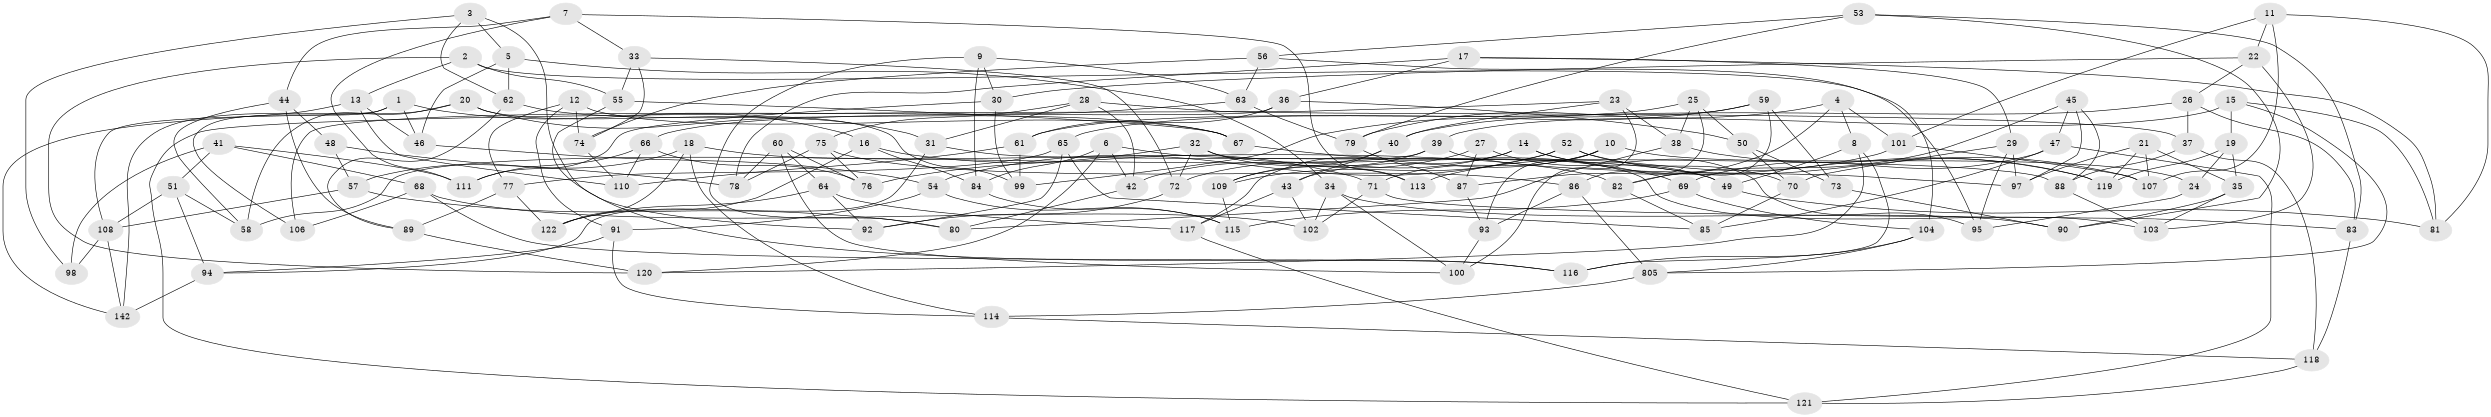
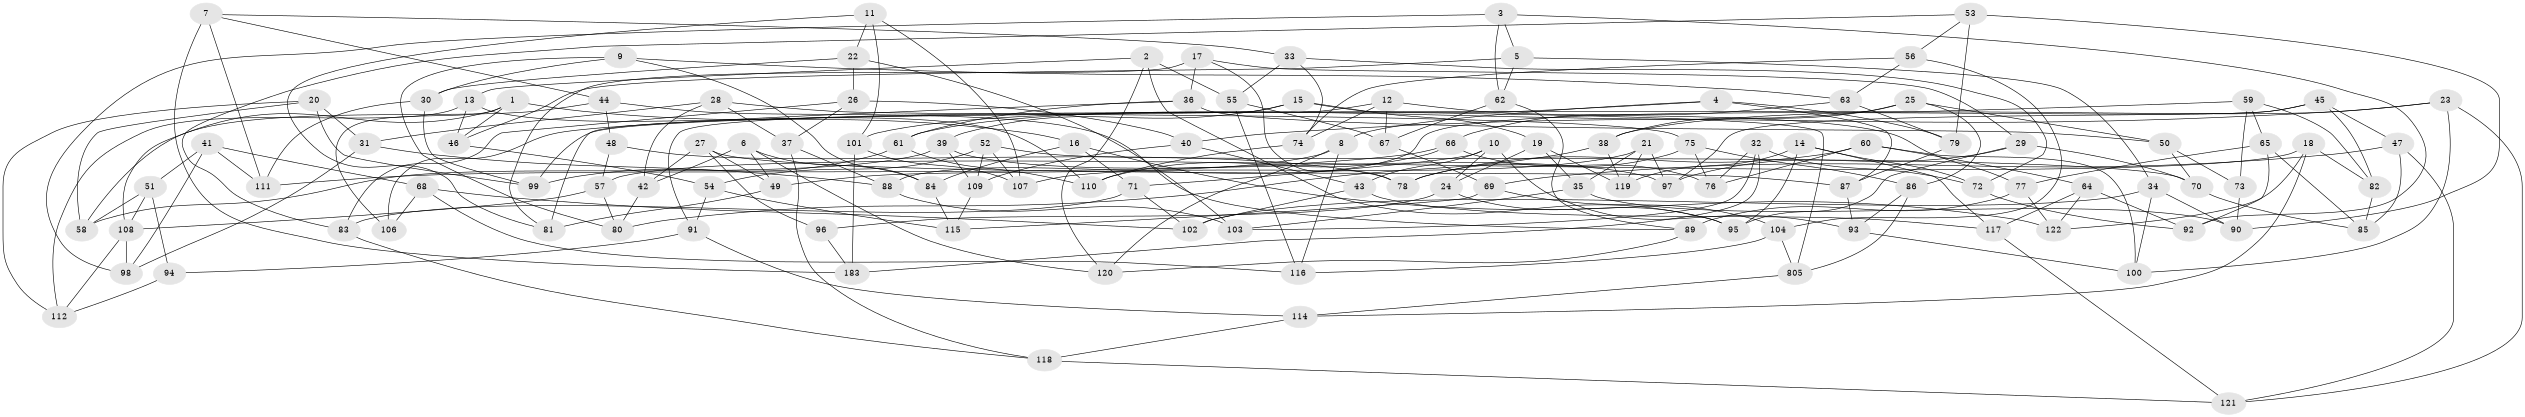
node "113": label "113" -> "183"
edge "31" -- "94": now "31" -- "98"
node "96": added
node "142": label "142" -> "112"
